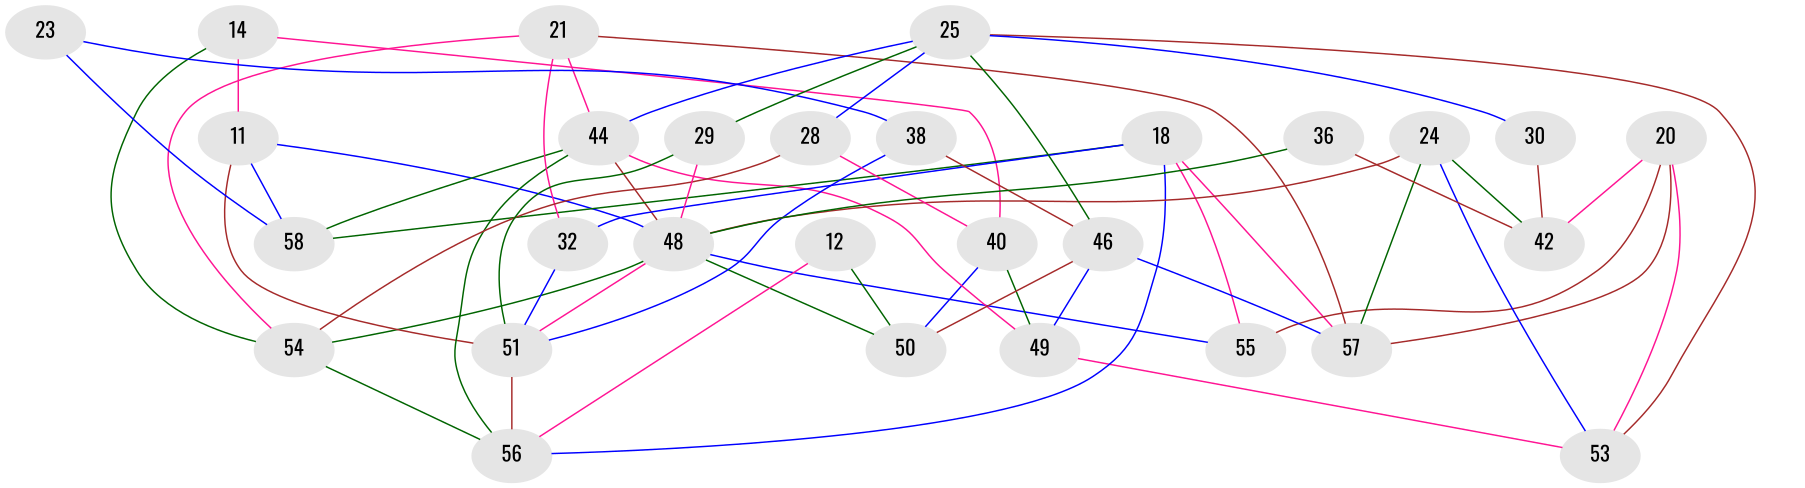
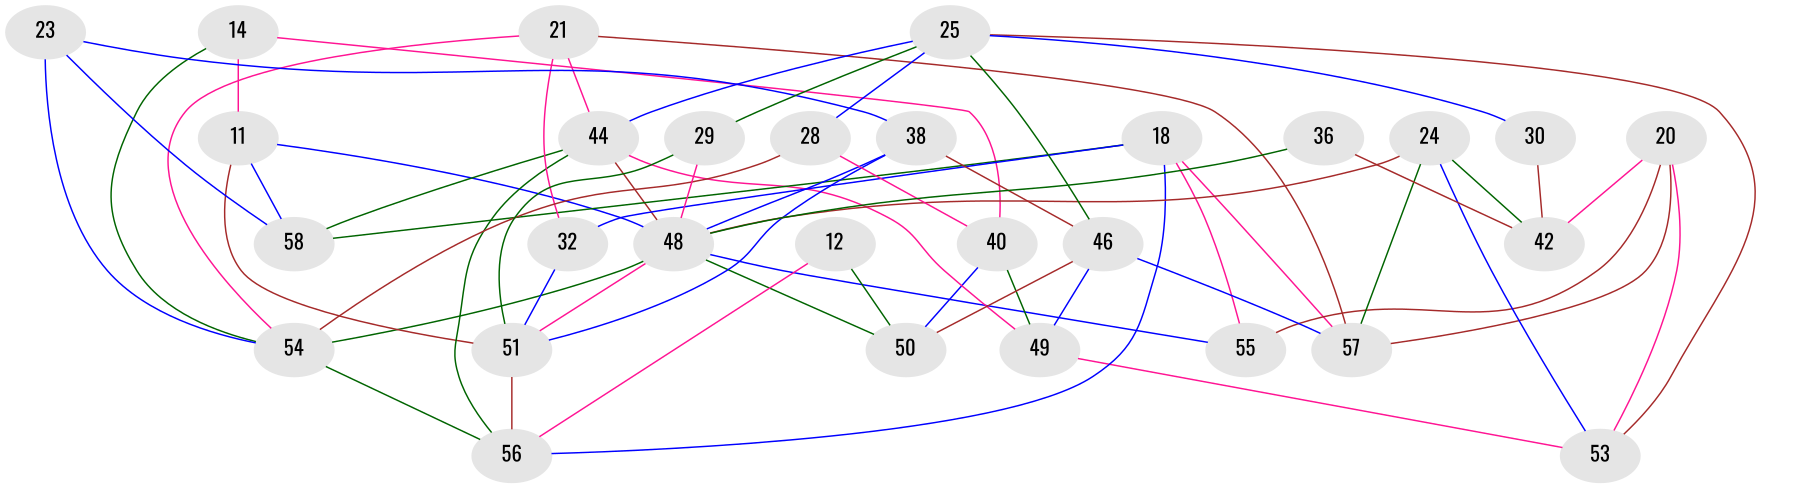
edge "38" -- "48": added
edge "23" -- "54": added
